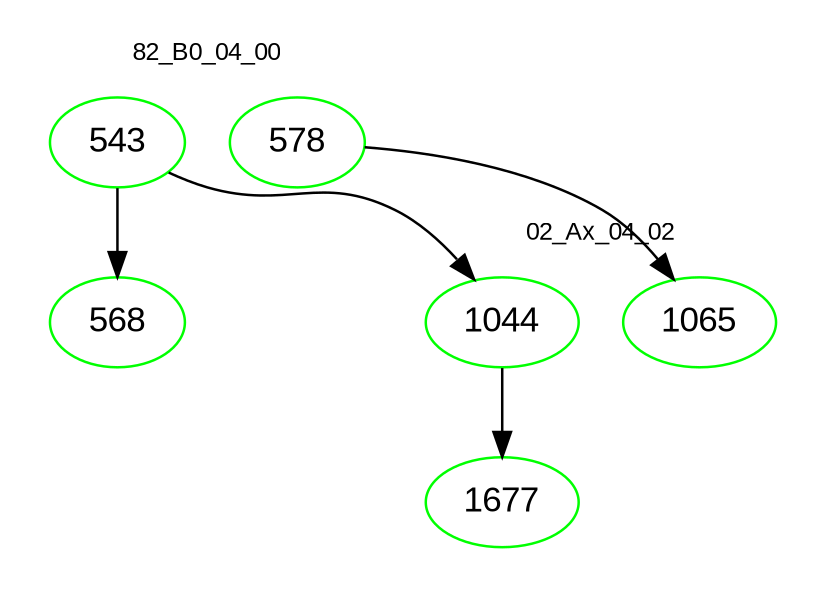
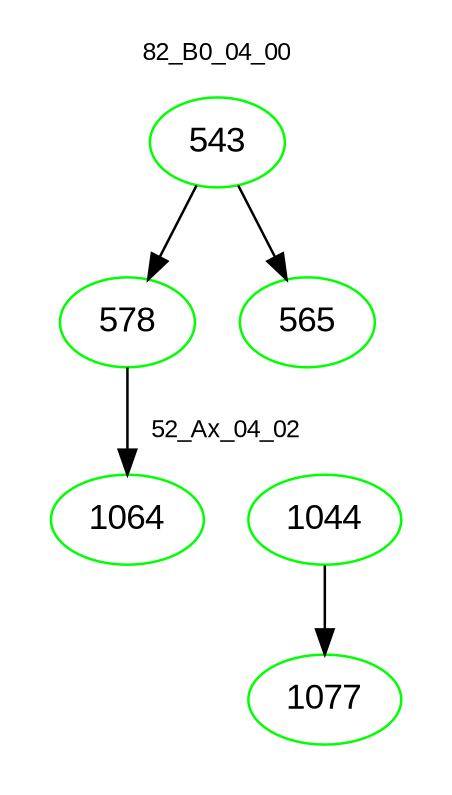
edge "543" -> "1044": now "543" -> "578"
cluster "02_Ax_04_02": label "02_Ax_04_02" -> "52_Ax_04_02"
node "568": label "568" -> "565"
node "1065": label "1065" -> "1064"
node "1677": label "1677" -> "1077"
